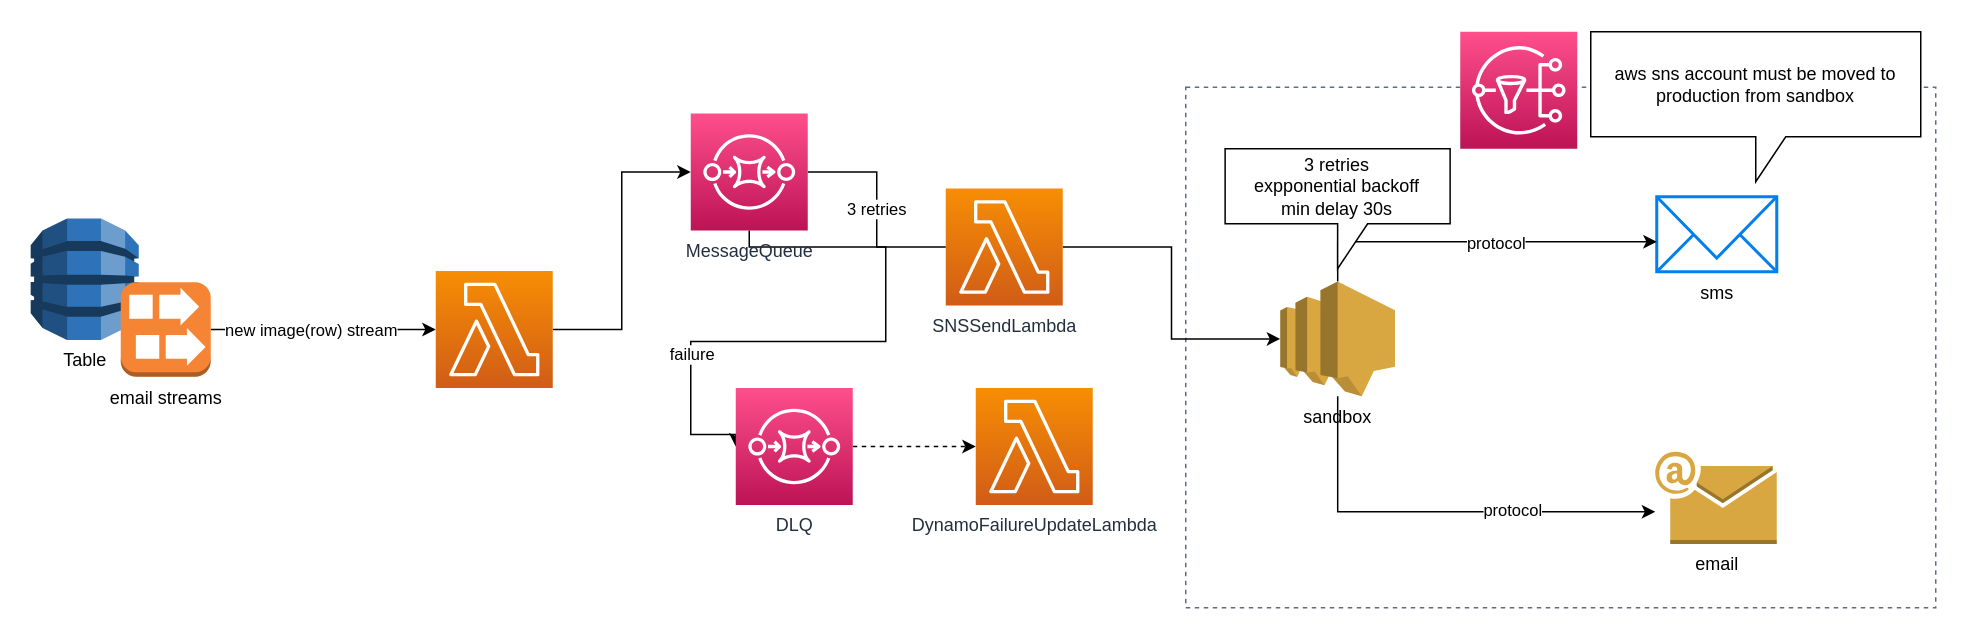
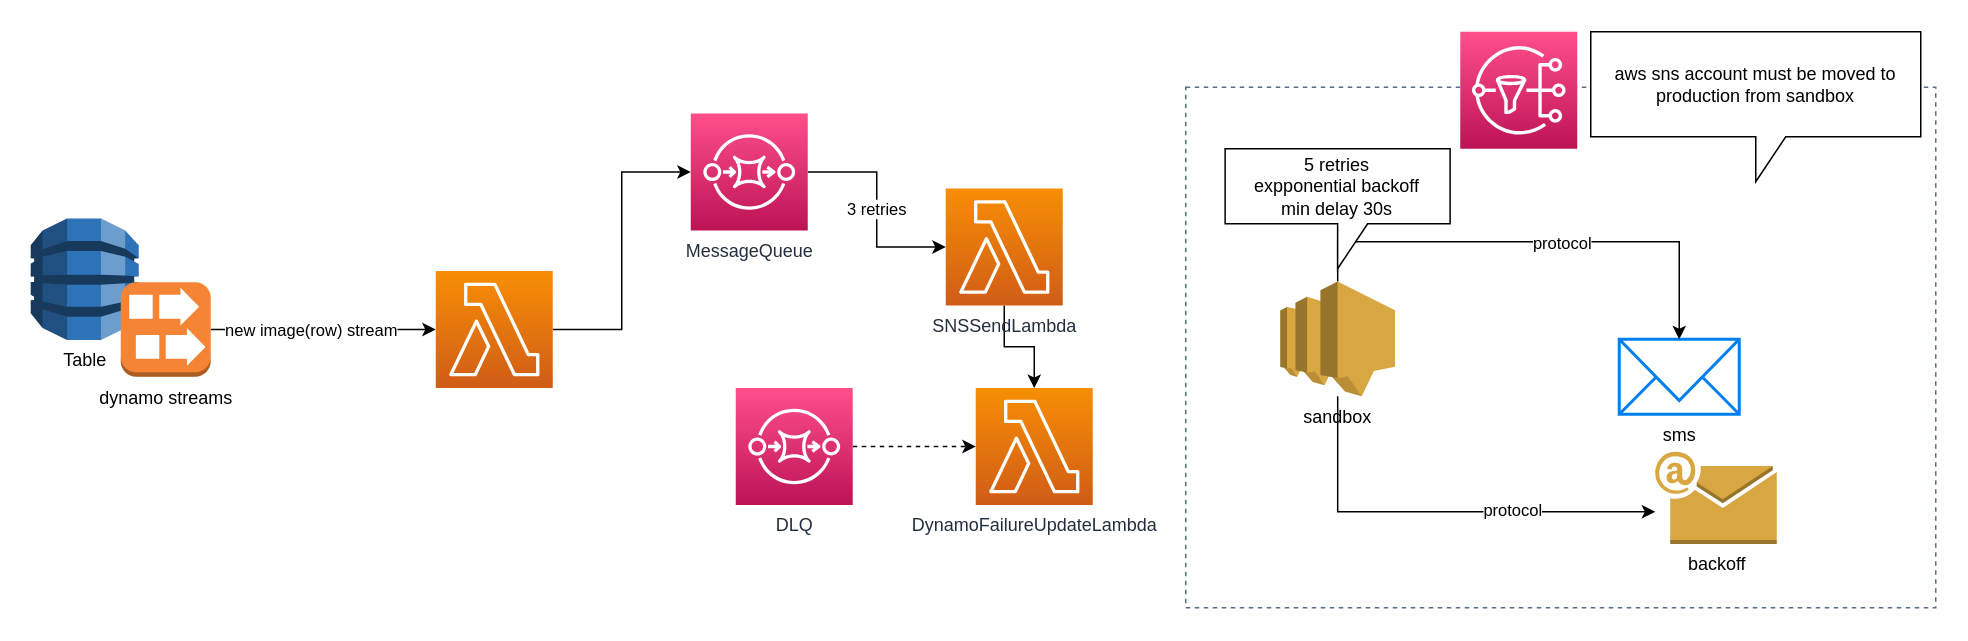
node "3 retries expponential backoff min delay 30s": label "3 retries expponential backoff min delay 30s" -> "5 retries expponential backoff min delay 30s"
node "sms": moved (1717, 234) -> (1679, 377)
edge "MessageQueue" -- "SNSSendLambda": arrowhead none -> classic
edge "SNSSendLambda" -> "sandbox": now "SNSSendLambda" -> "DynamoFailureUpdateLambda"
edge "MessageQueue" -> "DLQ": removed, label "failure"
node "email streams": label "email streams" -> "dynamo streams"
node "email": label "email" -> "backoff"
